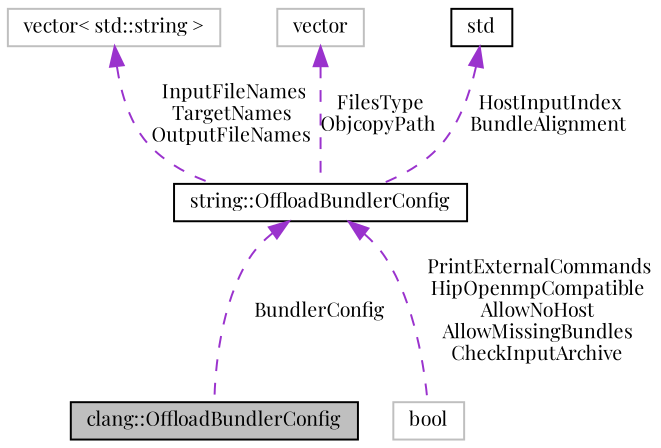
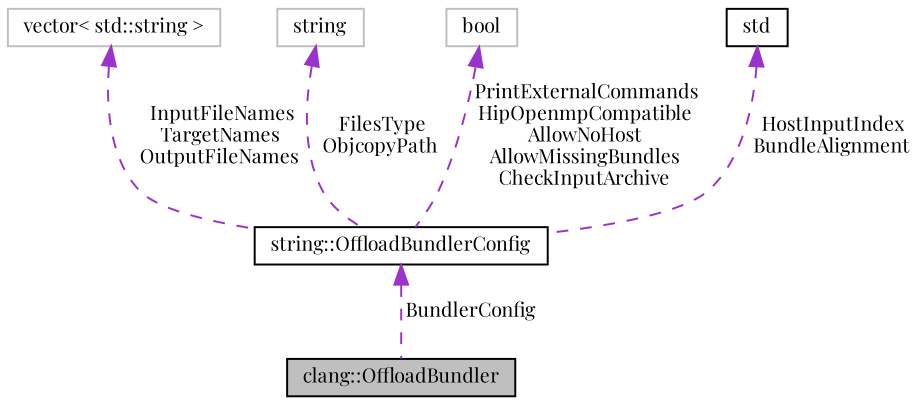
node "vector": label "vector" -> "string"
edge "bool" -> "string::OffloadBundlerConfig": reversed
node "clang::OffloadBundlerConfig": label "clang::OffloadBundlerConfig" -> "clang::OffloadBundler"
